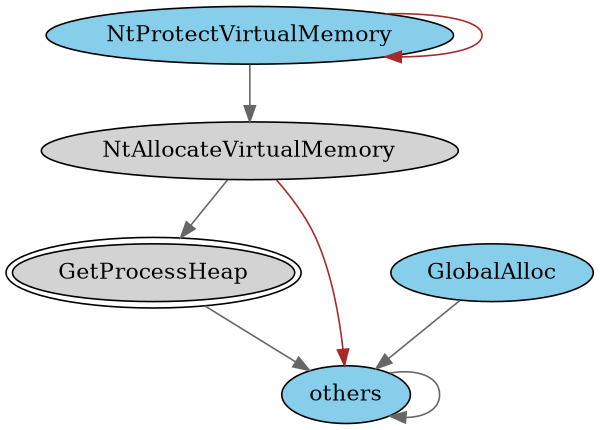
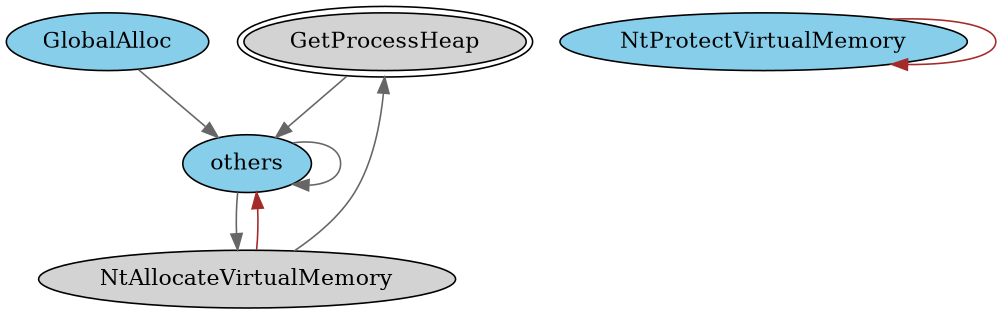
edge "NtProtectVirtualMemory" -> "NtAllocateVirtualMemory": now "others" -> "NtAllocateVirtualMemory"
